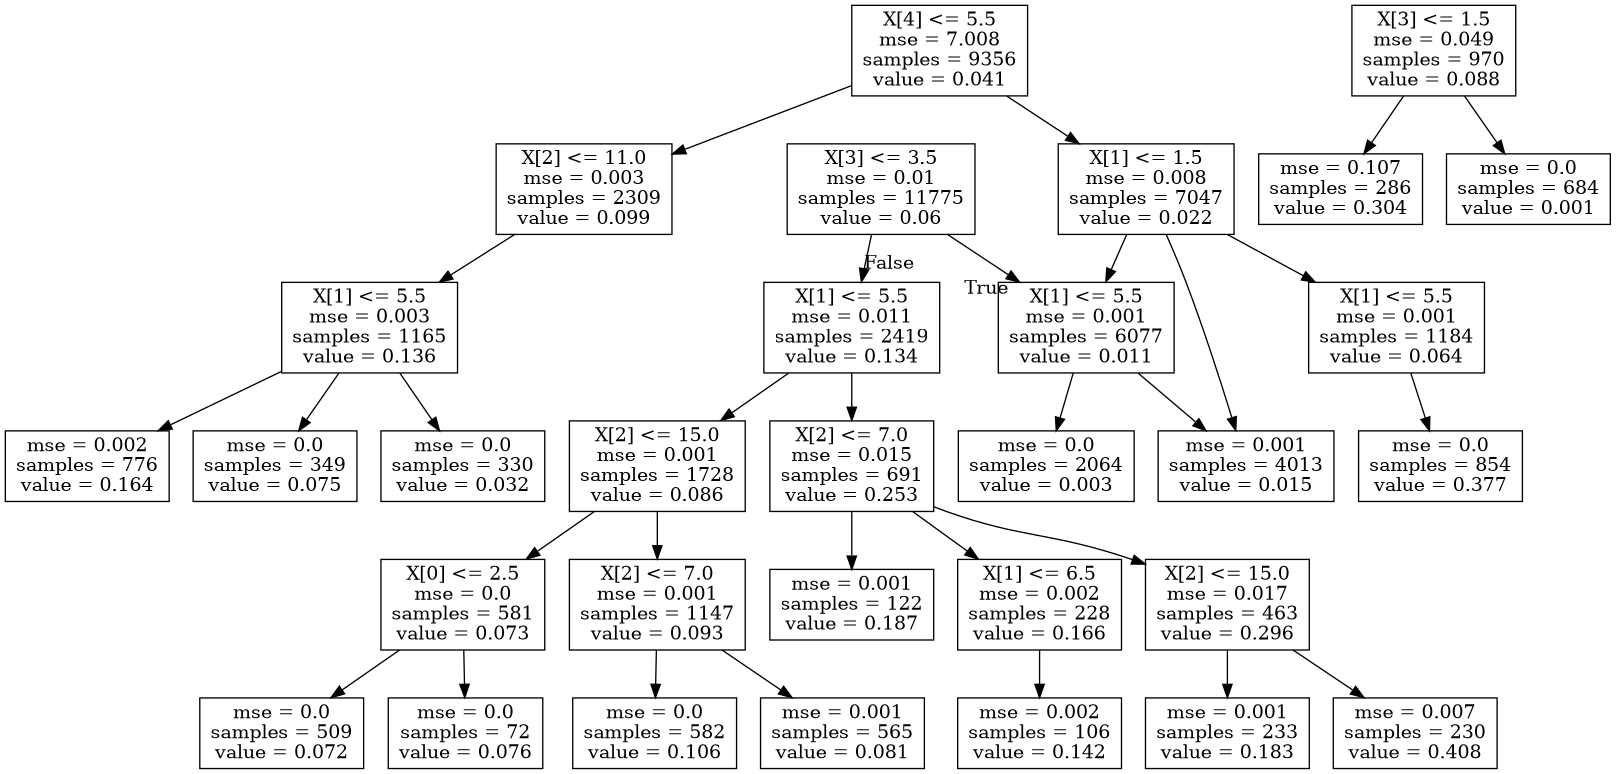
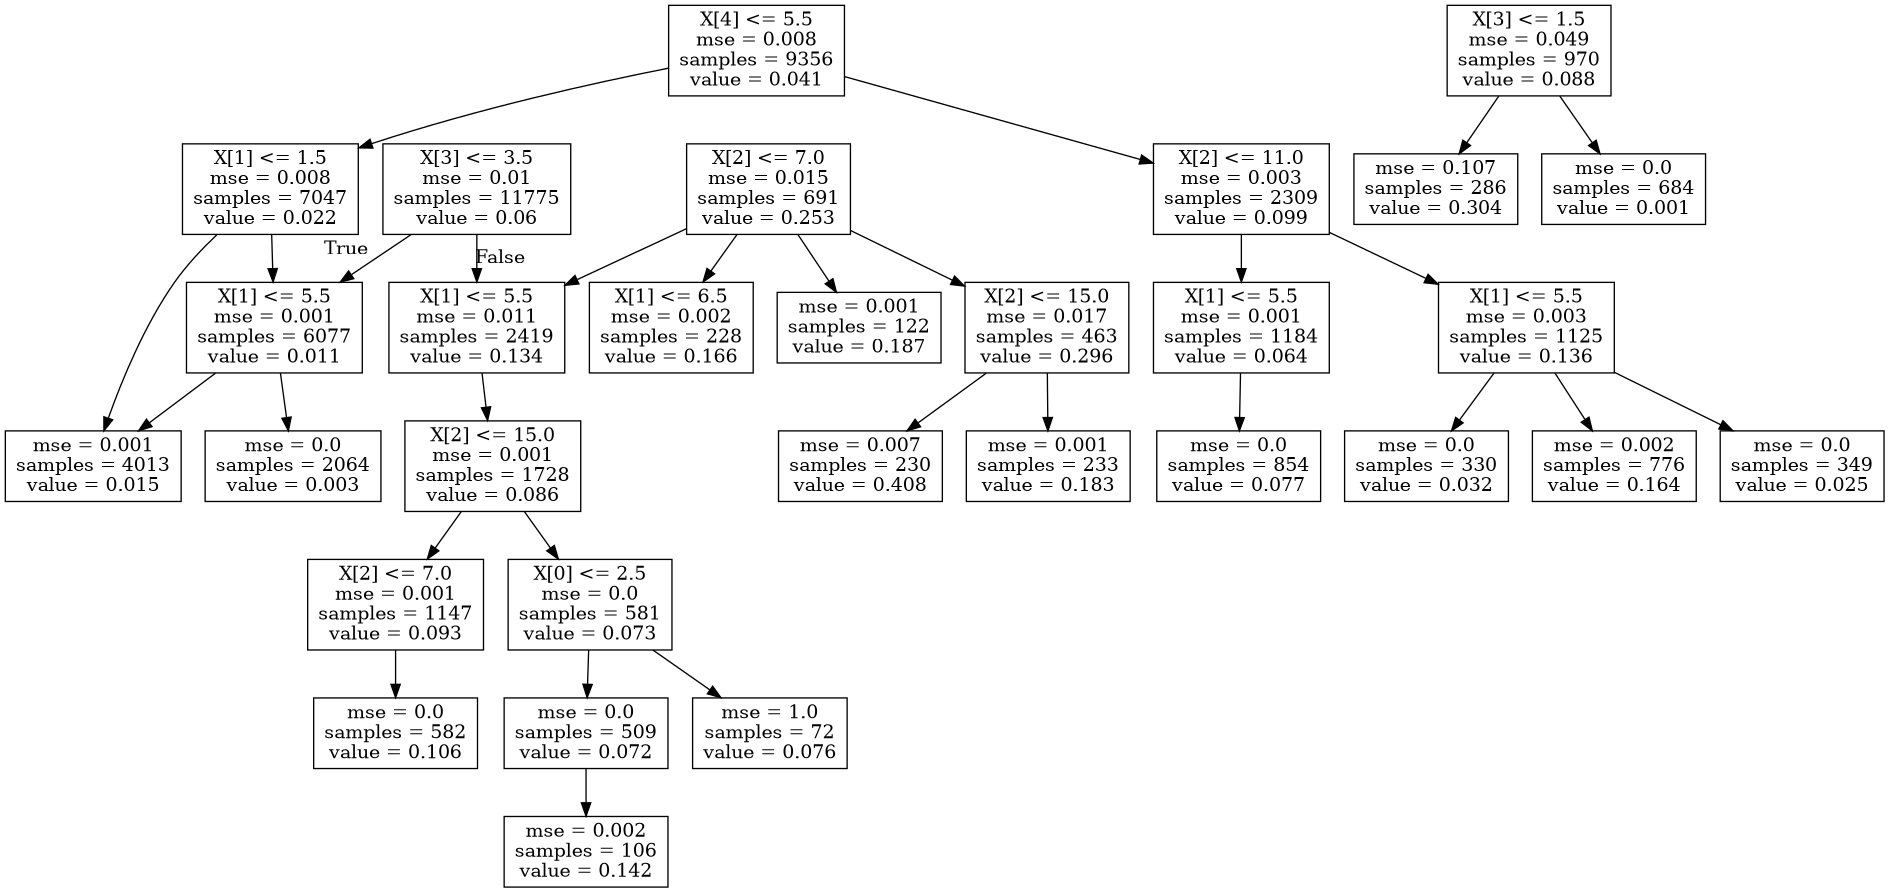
node "X[4] <= 5.5 mse = 7.008 samples = 9356 value = 0.041": label "X[4] <= 5.5 mse = 7.008 samples = 9356 value = 0.041" -> "X[4] <= 5.5 mse = 0.008 samples = 9356 value = 0.041"
edge "X[1] <= 1.5 mse = 0.008 samples = 7047 value = 0.022" -> "X[1] <= 5.5 mse = 0.001 samples = 1184 value = 0.064": now "X[2] <= 11.0 mse = 0.003 samples = 2309 value = 0.099" -> "X[1] <= 5.5 mse = 0.001 samples = 1184 value = 0.064"
node "X[1] <= 5.5 mse = 0.003 samples = 1165 value = 0.136": label "X[1] <= 5.5 mse = 0.003 samples = 1165 value = 0.136" -> "X[1] <= 5.5 mse = 0.003 samples = 1125 value = 0.136"
edge "X[1] <= 5.5 mse = 0.011 samples = 2419 value = 0.134" -> "X[2] <= 7.0 mse = 0.015 samples = 691 value = 0.253": reversed
node "mse = 0.0 samples = 349 value = 0.075": label "mse = 0.0 samples = 349 value = 0.075" -> "mse = 0.0 samples = 349 value = 0.025"
node "mse = 0.0 samples = 854 value = 0.377": label "mse = 0.0 samples = 854 value = 0.377" -> "mse = 0.0 samples = 854 value = 0.077"
edge "X[1] <= 6.5 mse = 0.002 samples = 228 value = 0.166" -> "mse = 0.002 samples = 106 value = 0.142": now "mse = 0.0 samples = 509 value = 0.072" -> "mse = 0.002 samples = 106 value = 0.142"
node "mse = 0.0 samples = 72 value = 0.076": label "mse = 0.0 samples = 72 value = 0.076" -> "mse = 1.0 samples = 72 value = 0.076"
node "mse = 0.001 samples = 565 value = 0.081": removed
